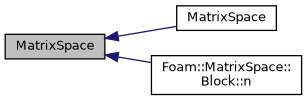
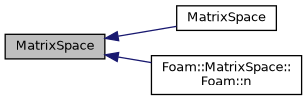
node "Foam::MatrixSpace:: Block::n": label "Foam::MatrixSpace:: Block::n" -> "Foam::MatrixSpace:: Foam::n"
